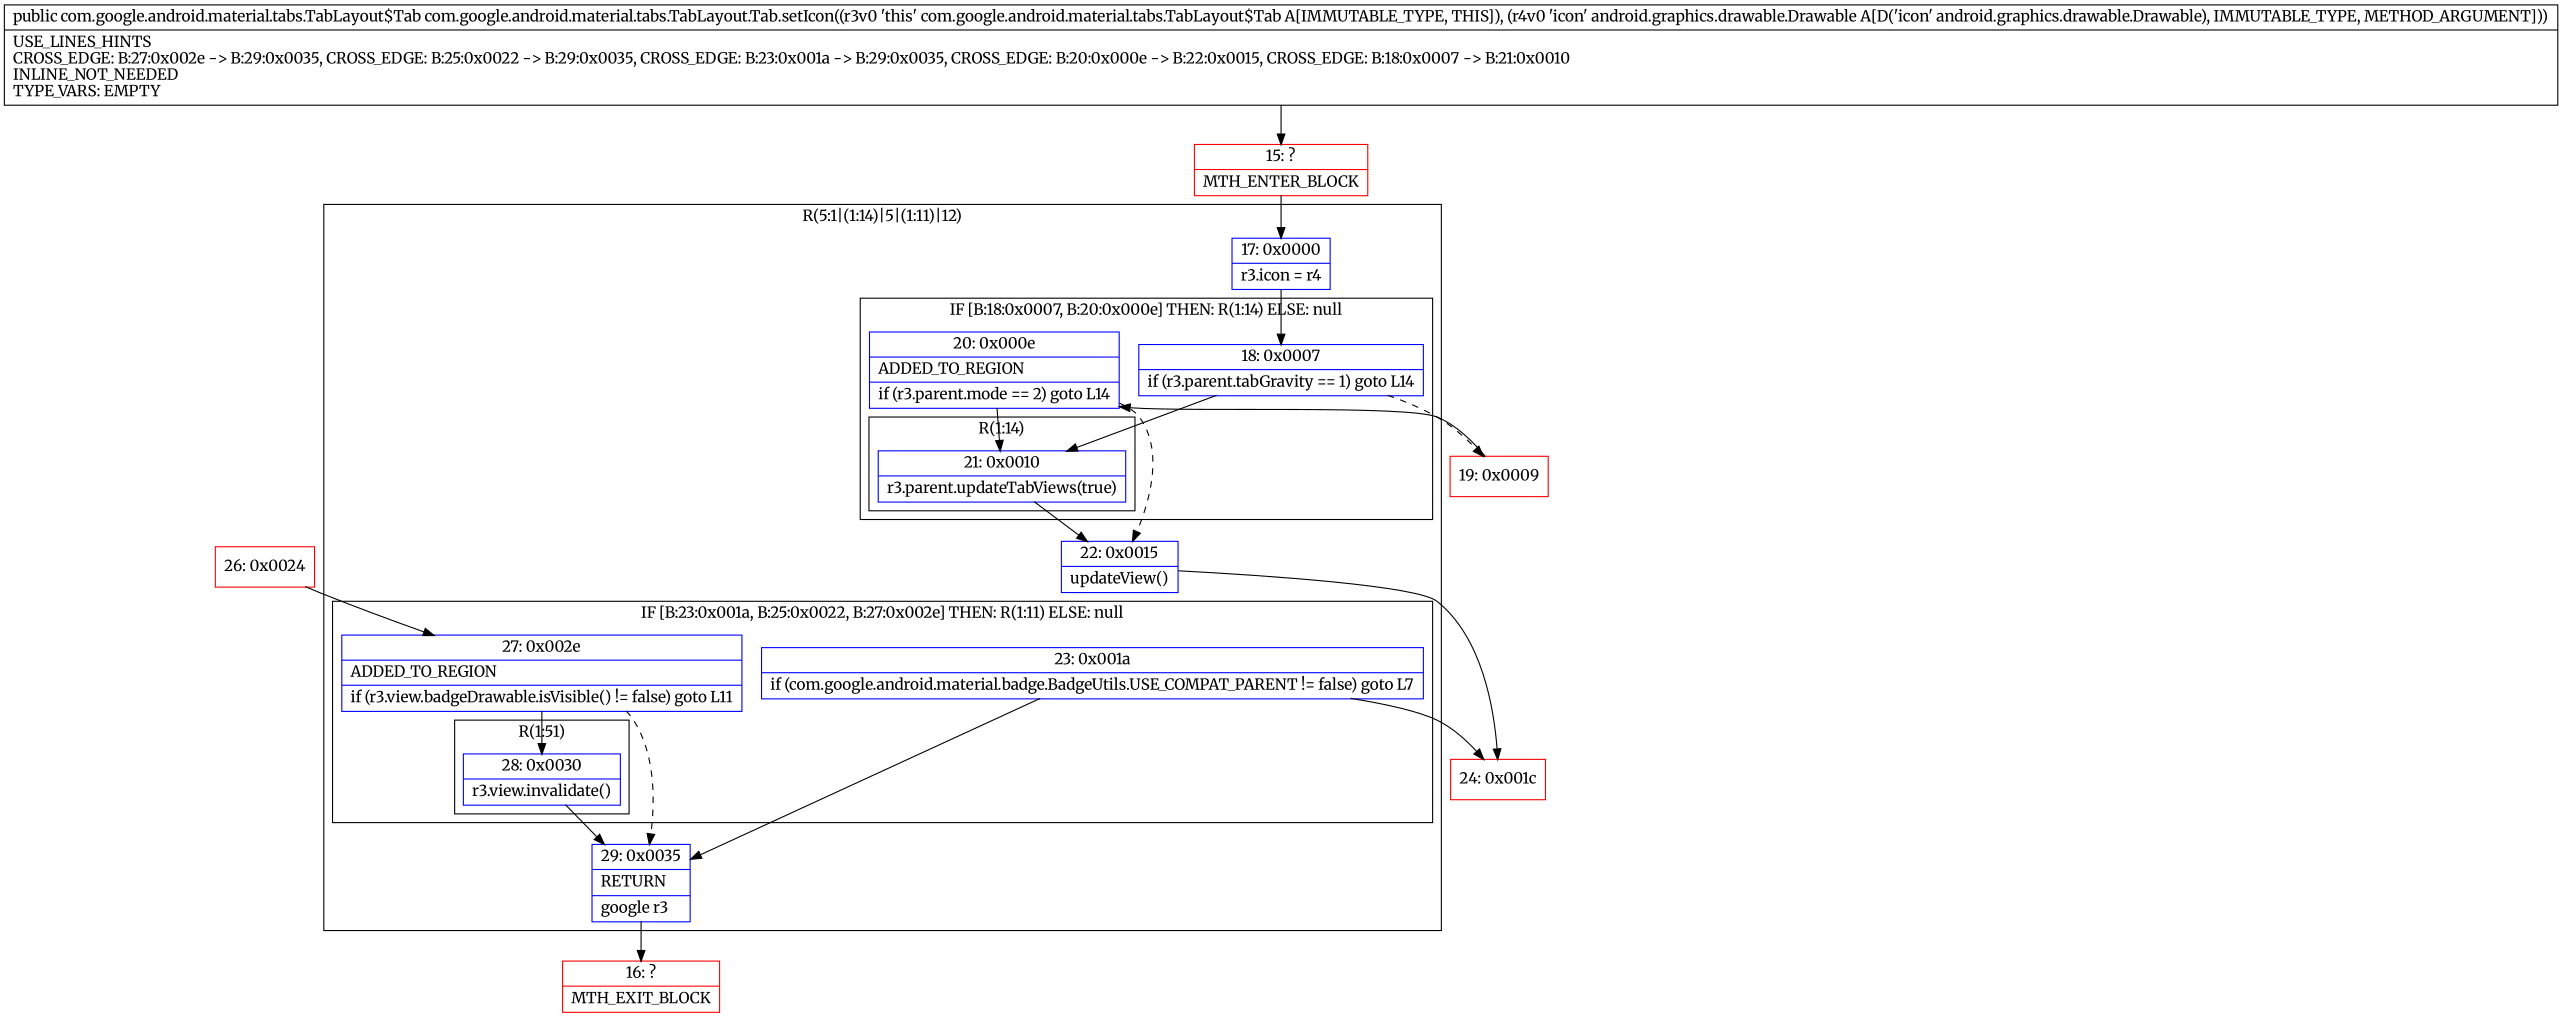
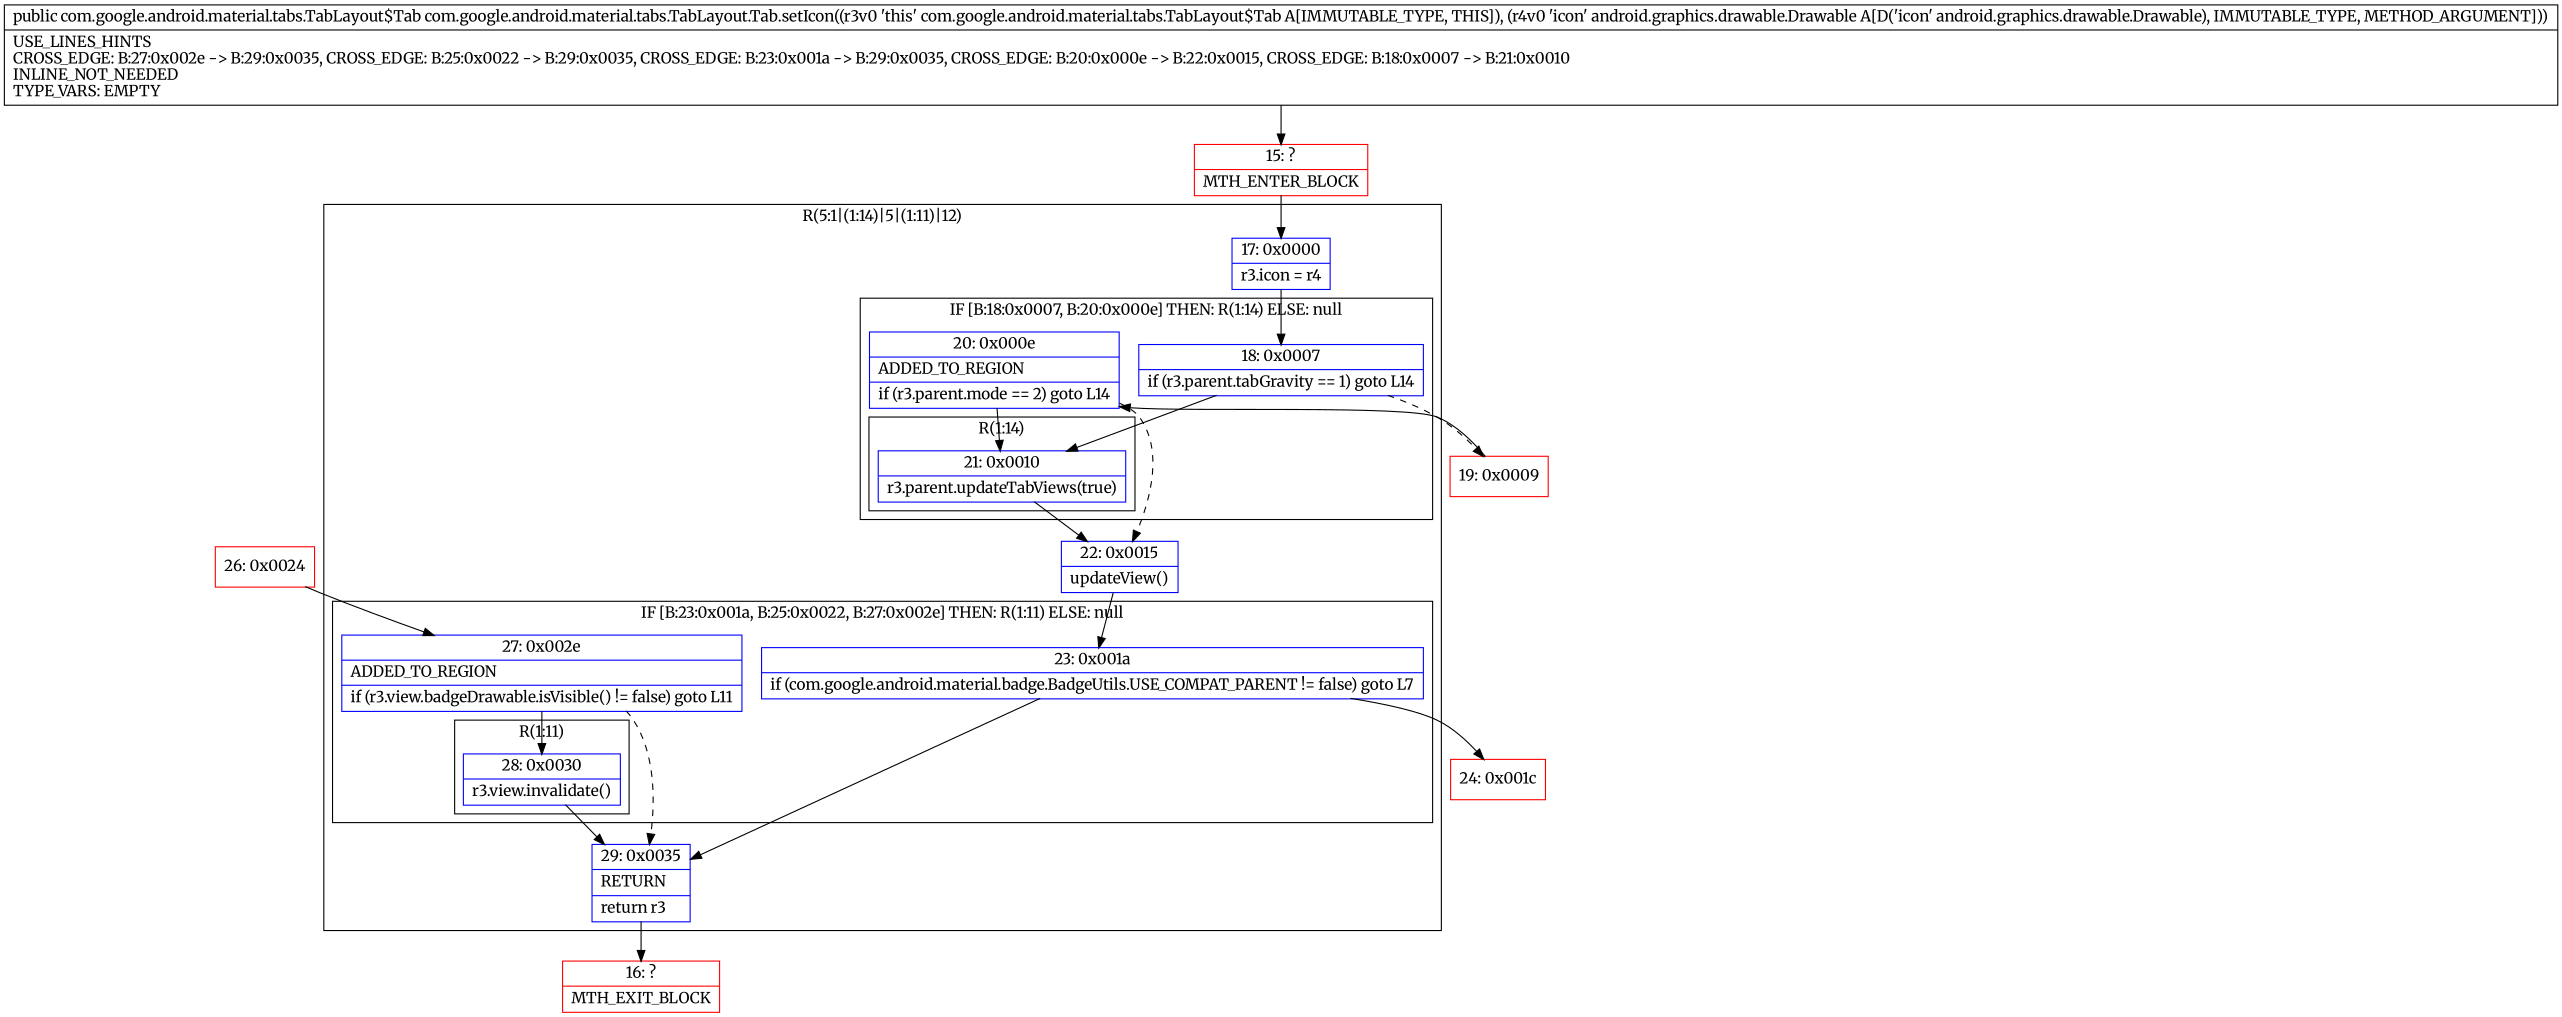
edge "22: 0x0015" -> "24: 0x001c": now "22: 0x0015" -> "23: 0x001a"
cluster "R(1:51)": label "R(1:51)" -> "R(1:11)"
node "29: 0x0035": text "google r3" -> "return r3"
